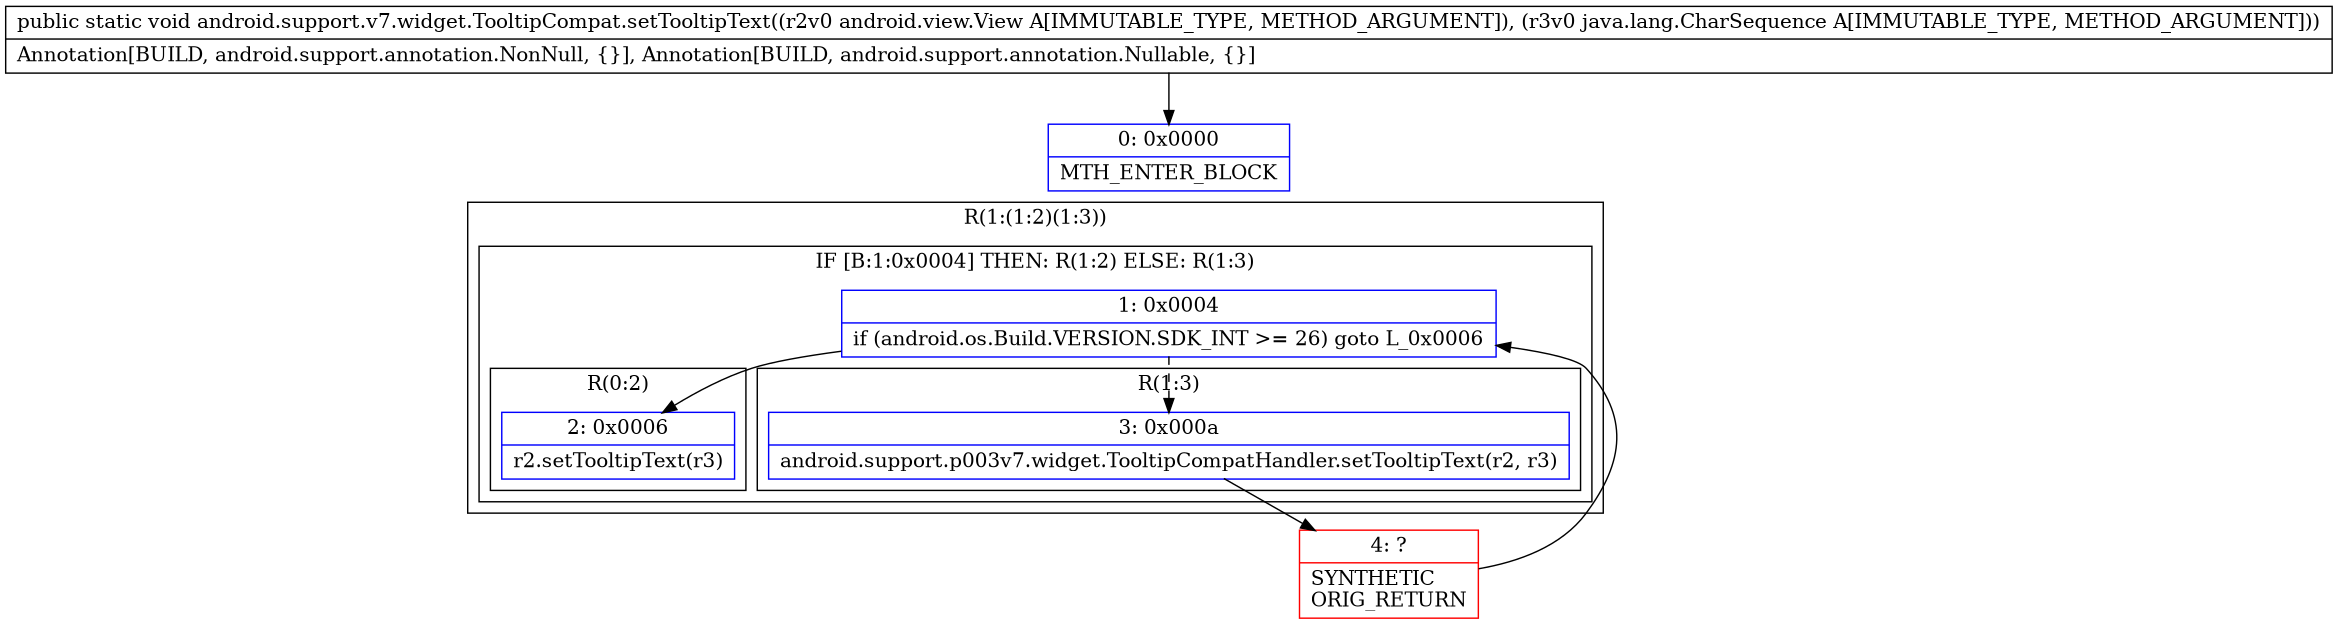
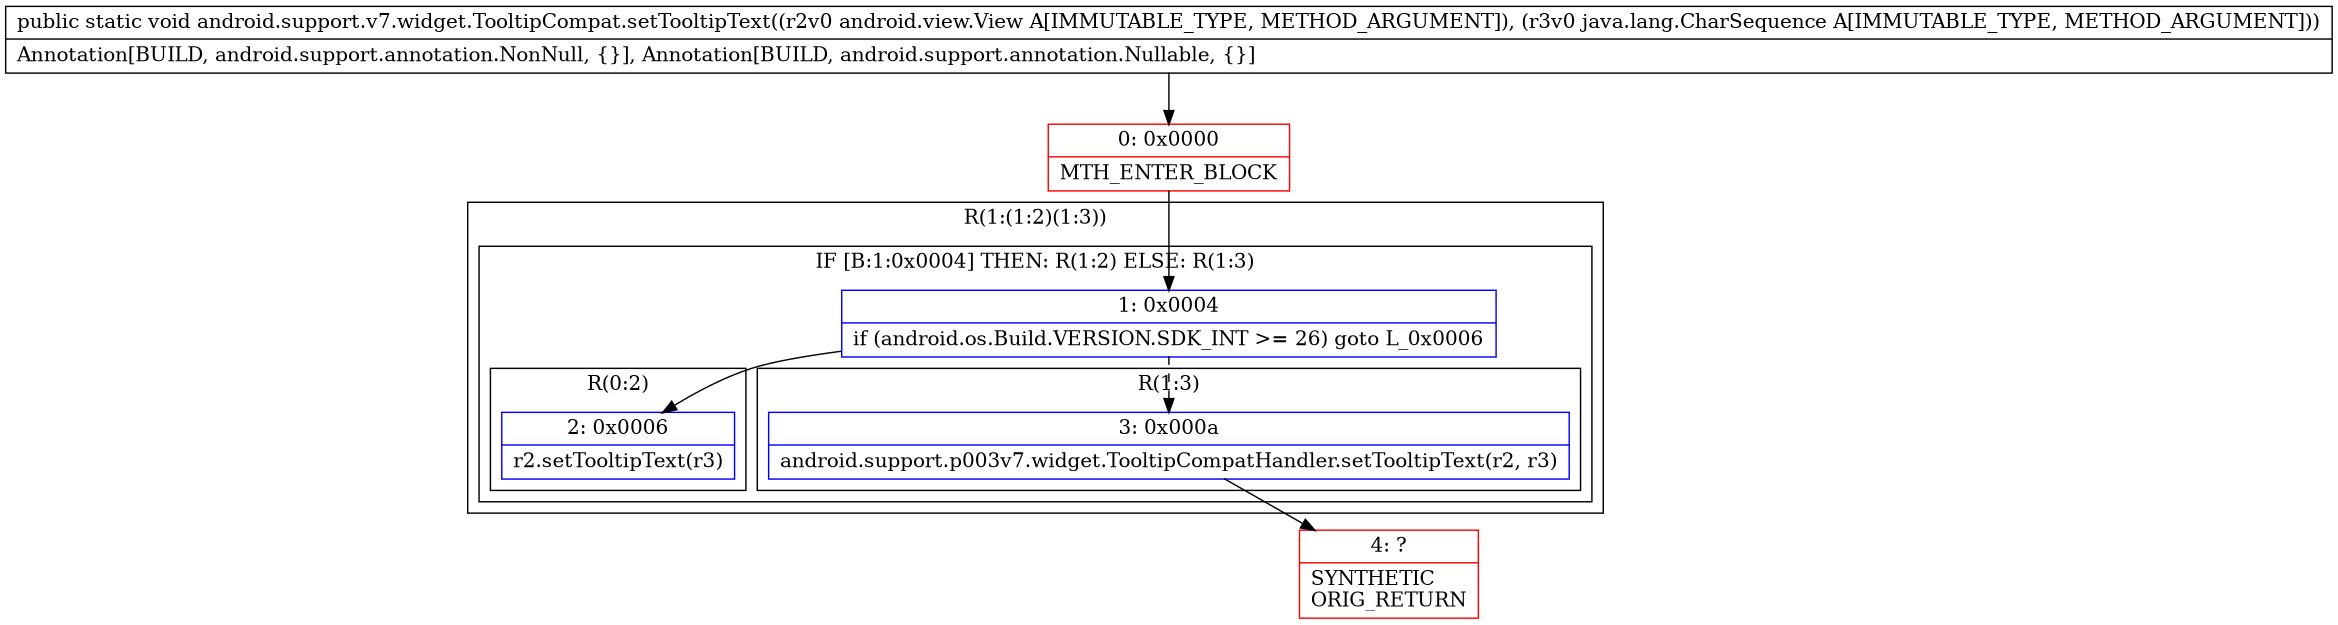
node "0: 0x0000": color blue -> red
edge "4: ?" -> "1: 0x0004": now "0: 0x0000" -> "1: 0x0004"
